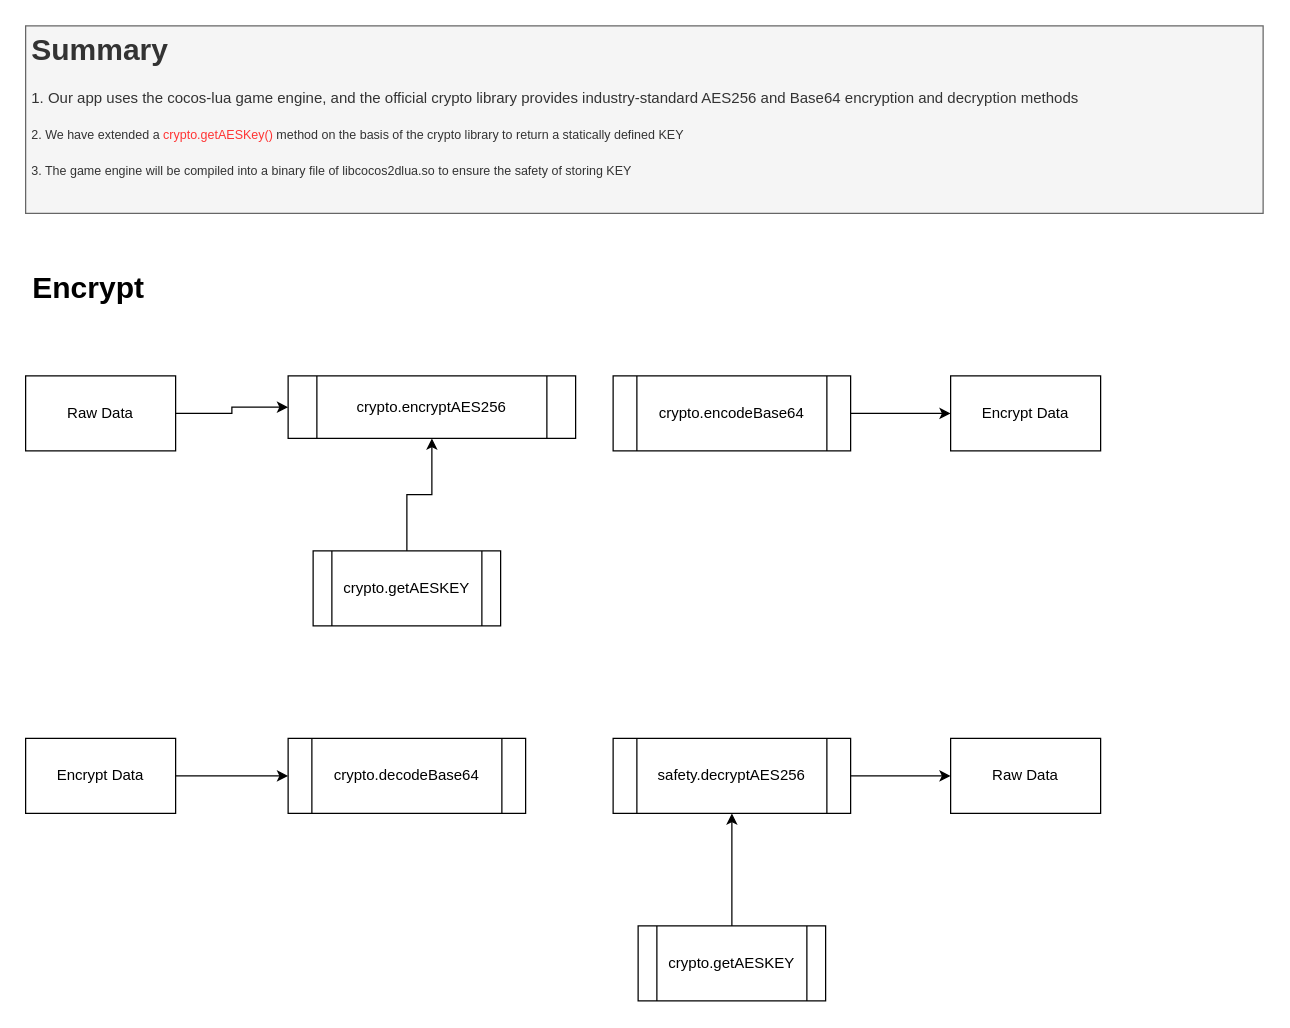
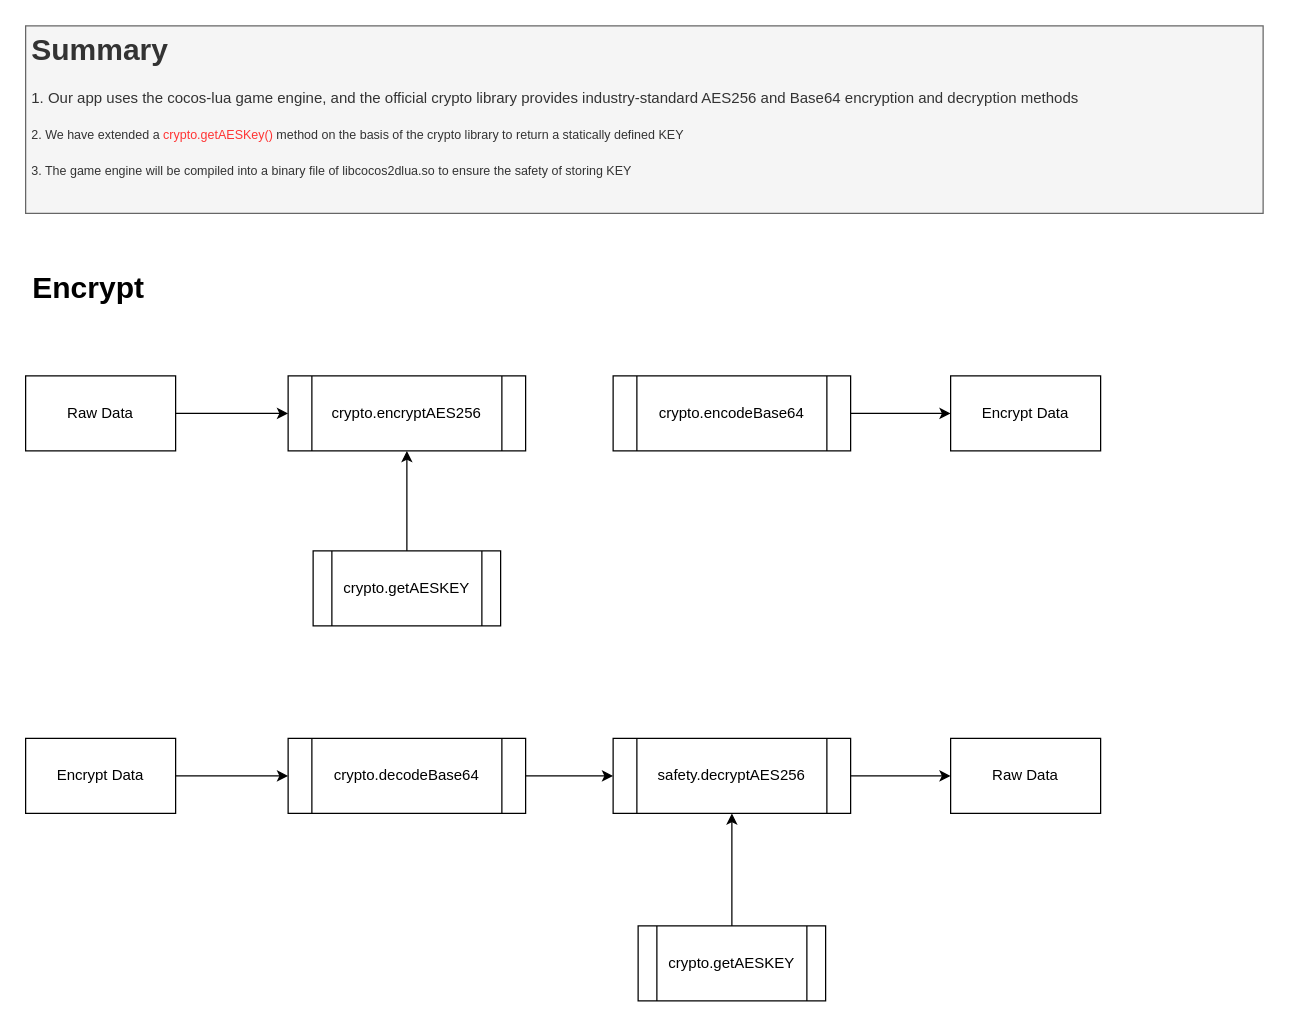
node "crypto.encryptAES256": size 288x63 -> 238x75
edge "crypto.decodeBase64" -> "safety.decryptAES256": added
